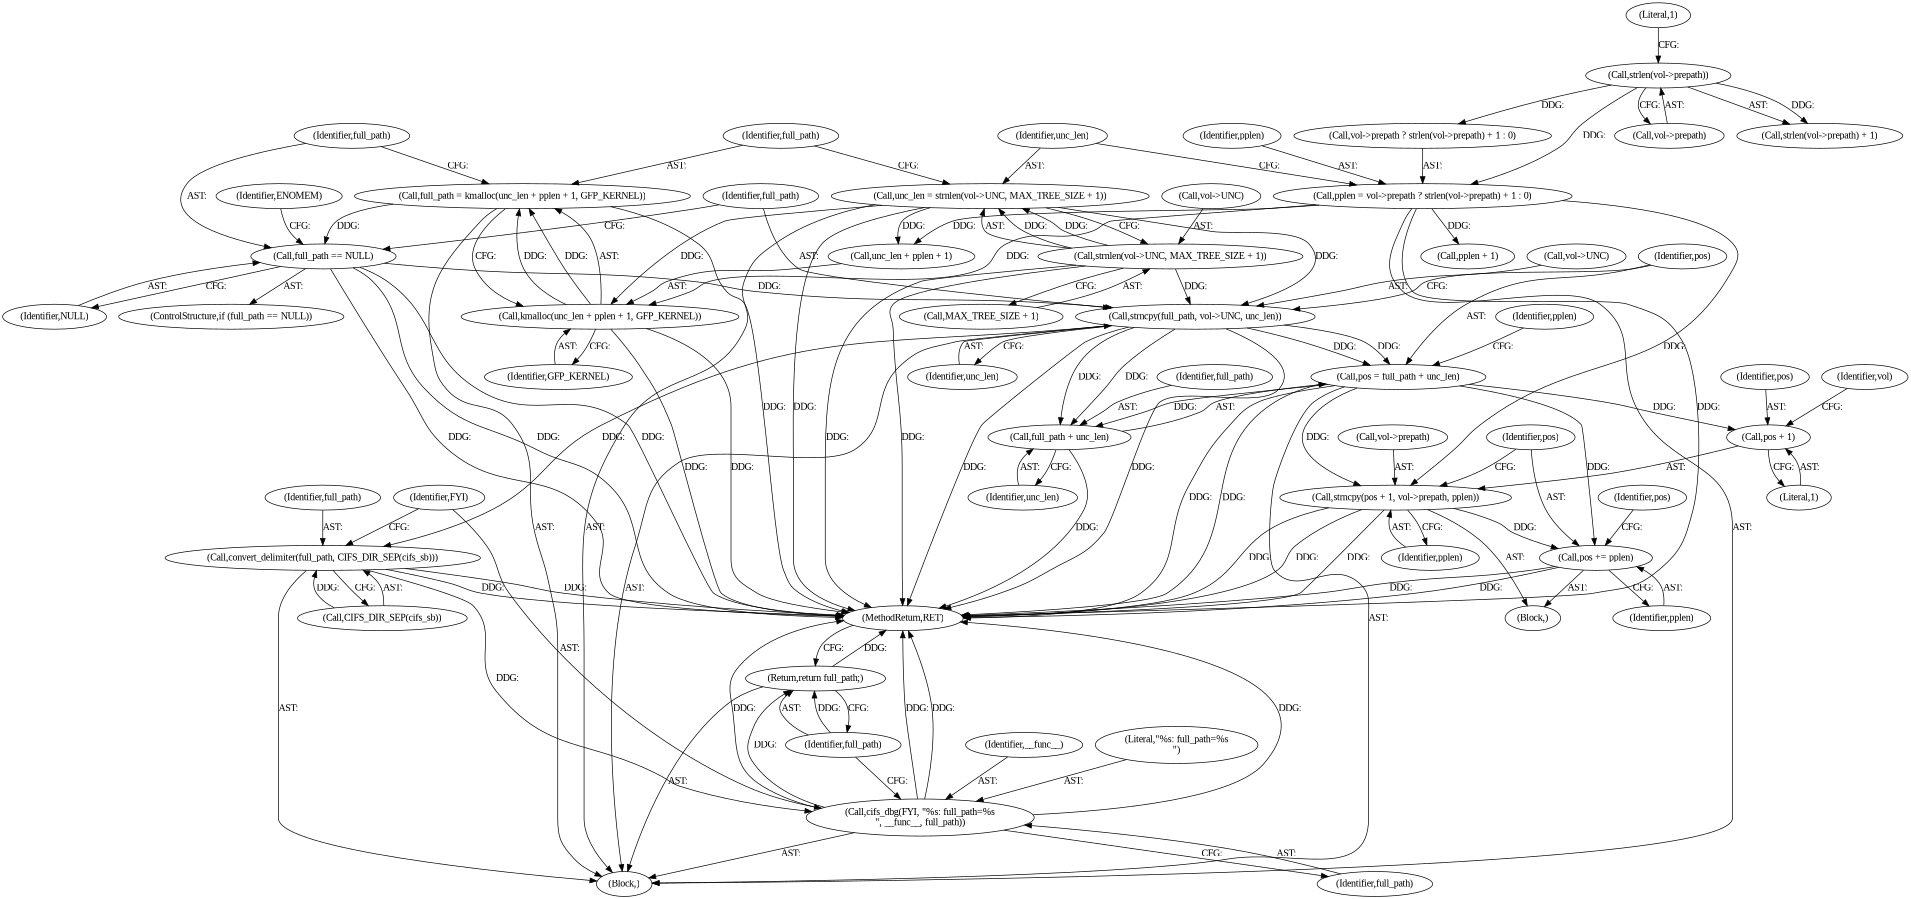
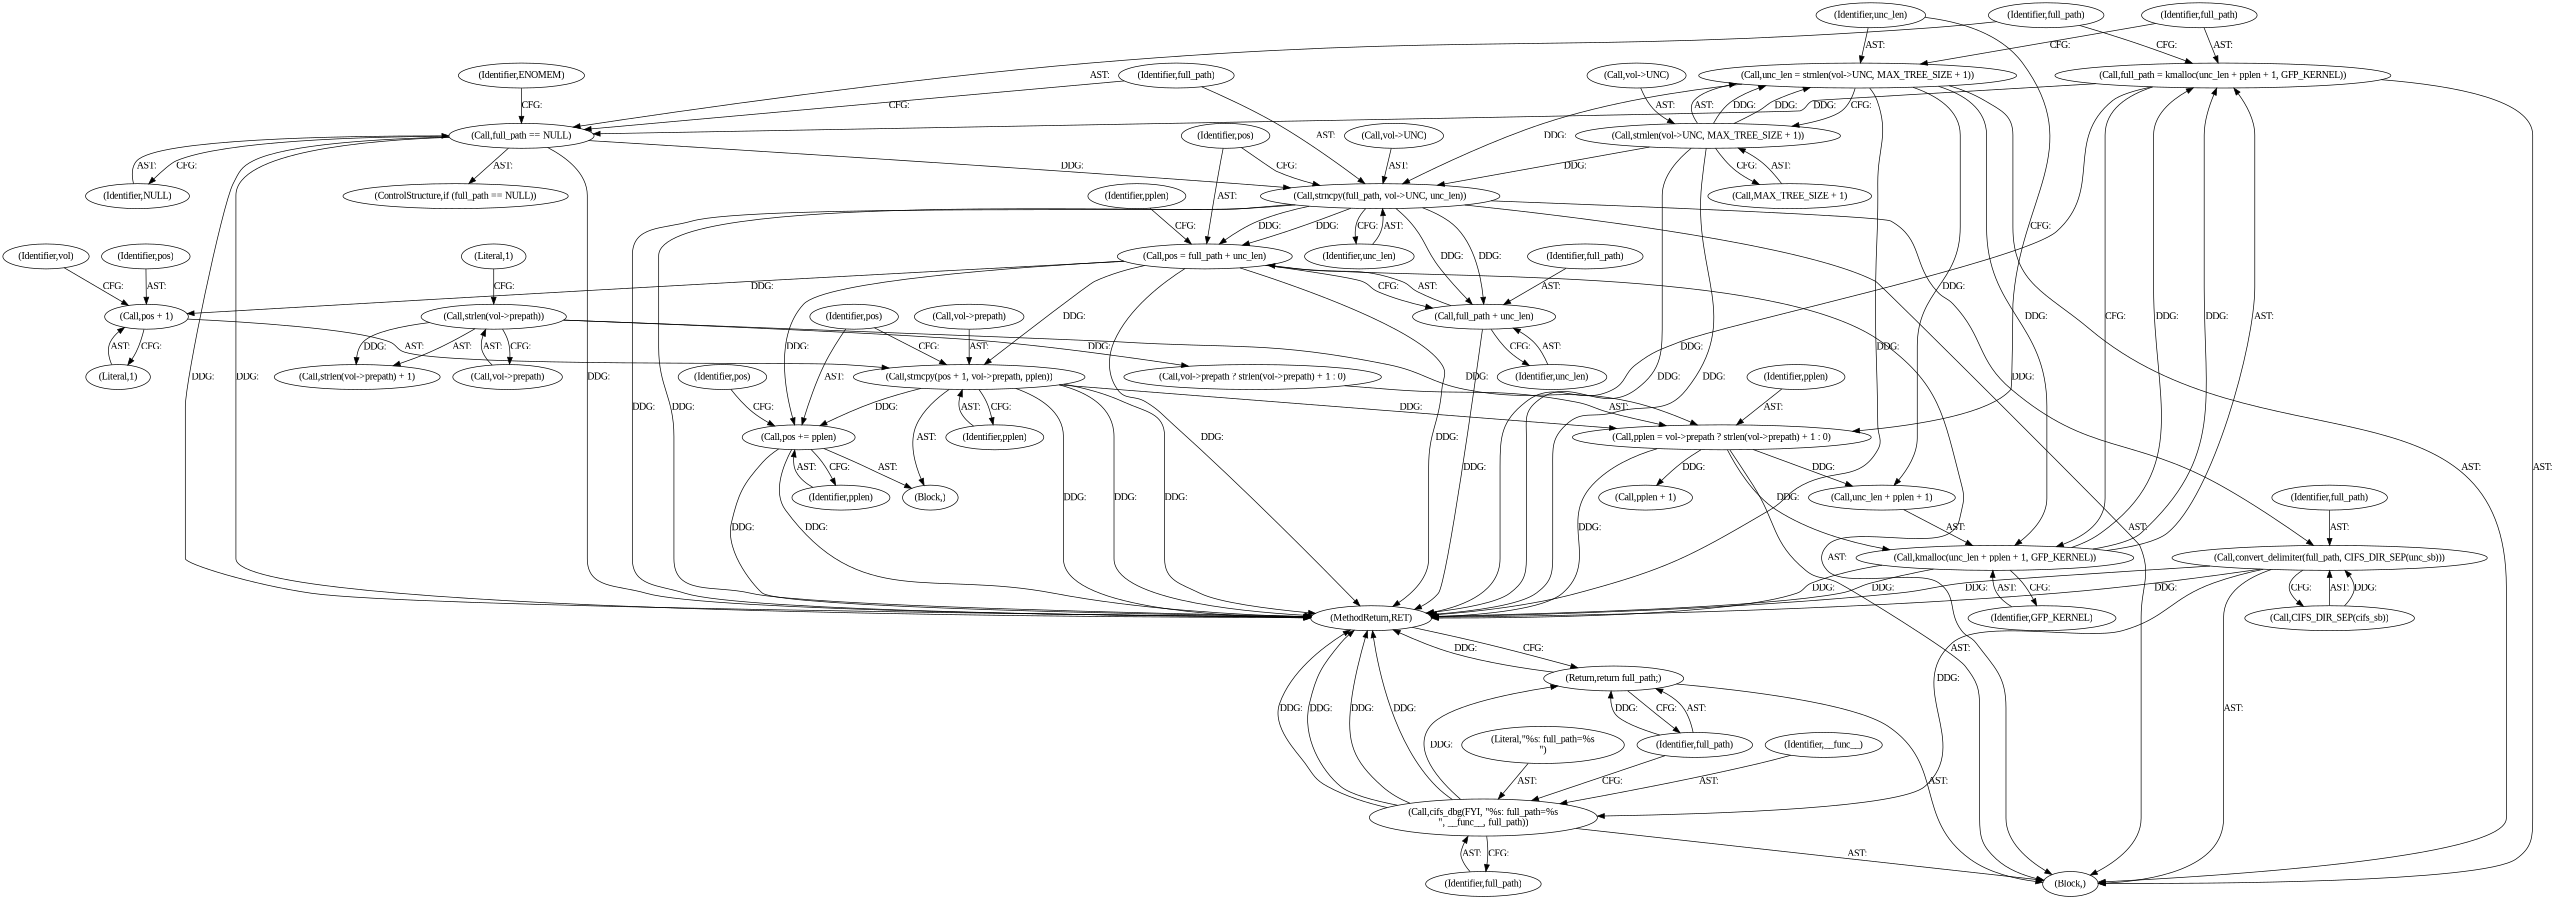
edge "(Call,pplen = vol->prepath ? strlen(vol->prepath) + 1 : 0)" -> "(Call,strncpy(pos + 1, vol->prepath, pplen))": reversed
edge "(Call,pos = full_path + unc_len)" -> "(Call,full_path + unc_len)": label "DDG: " -> "CFG: "
node "(Identifier,FYI)": removed
node "(Call,convert_delimiter(full_path, CIFS_DIR_SEP(cifs_sb)))": label "(Call,convert_delimiter(full_path, CIFS_DIR_SEP(cifs_sb)))" -> "(Call,convert_delimiter(full_path, CIFS_DIR_SEP(unc_sb)))"
